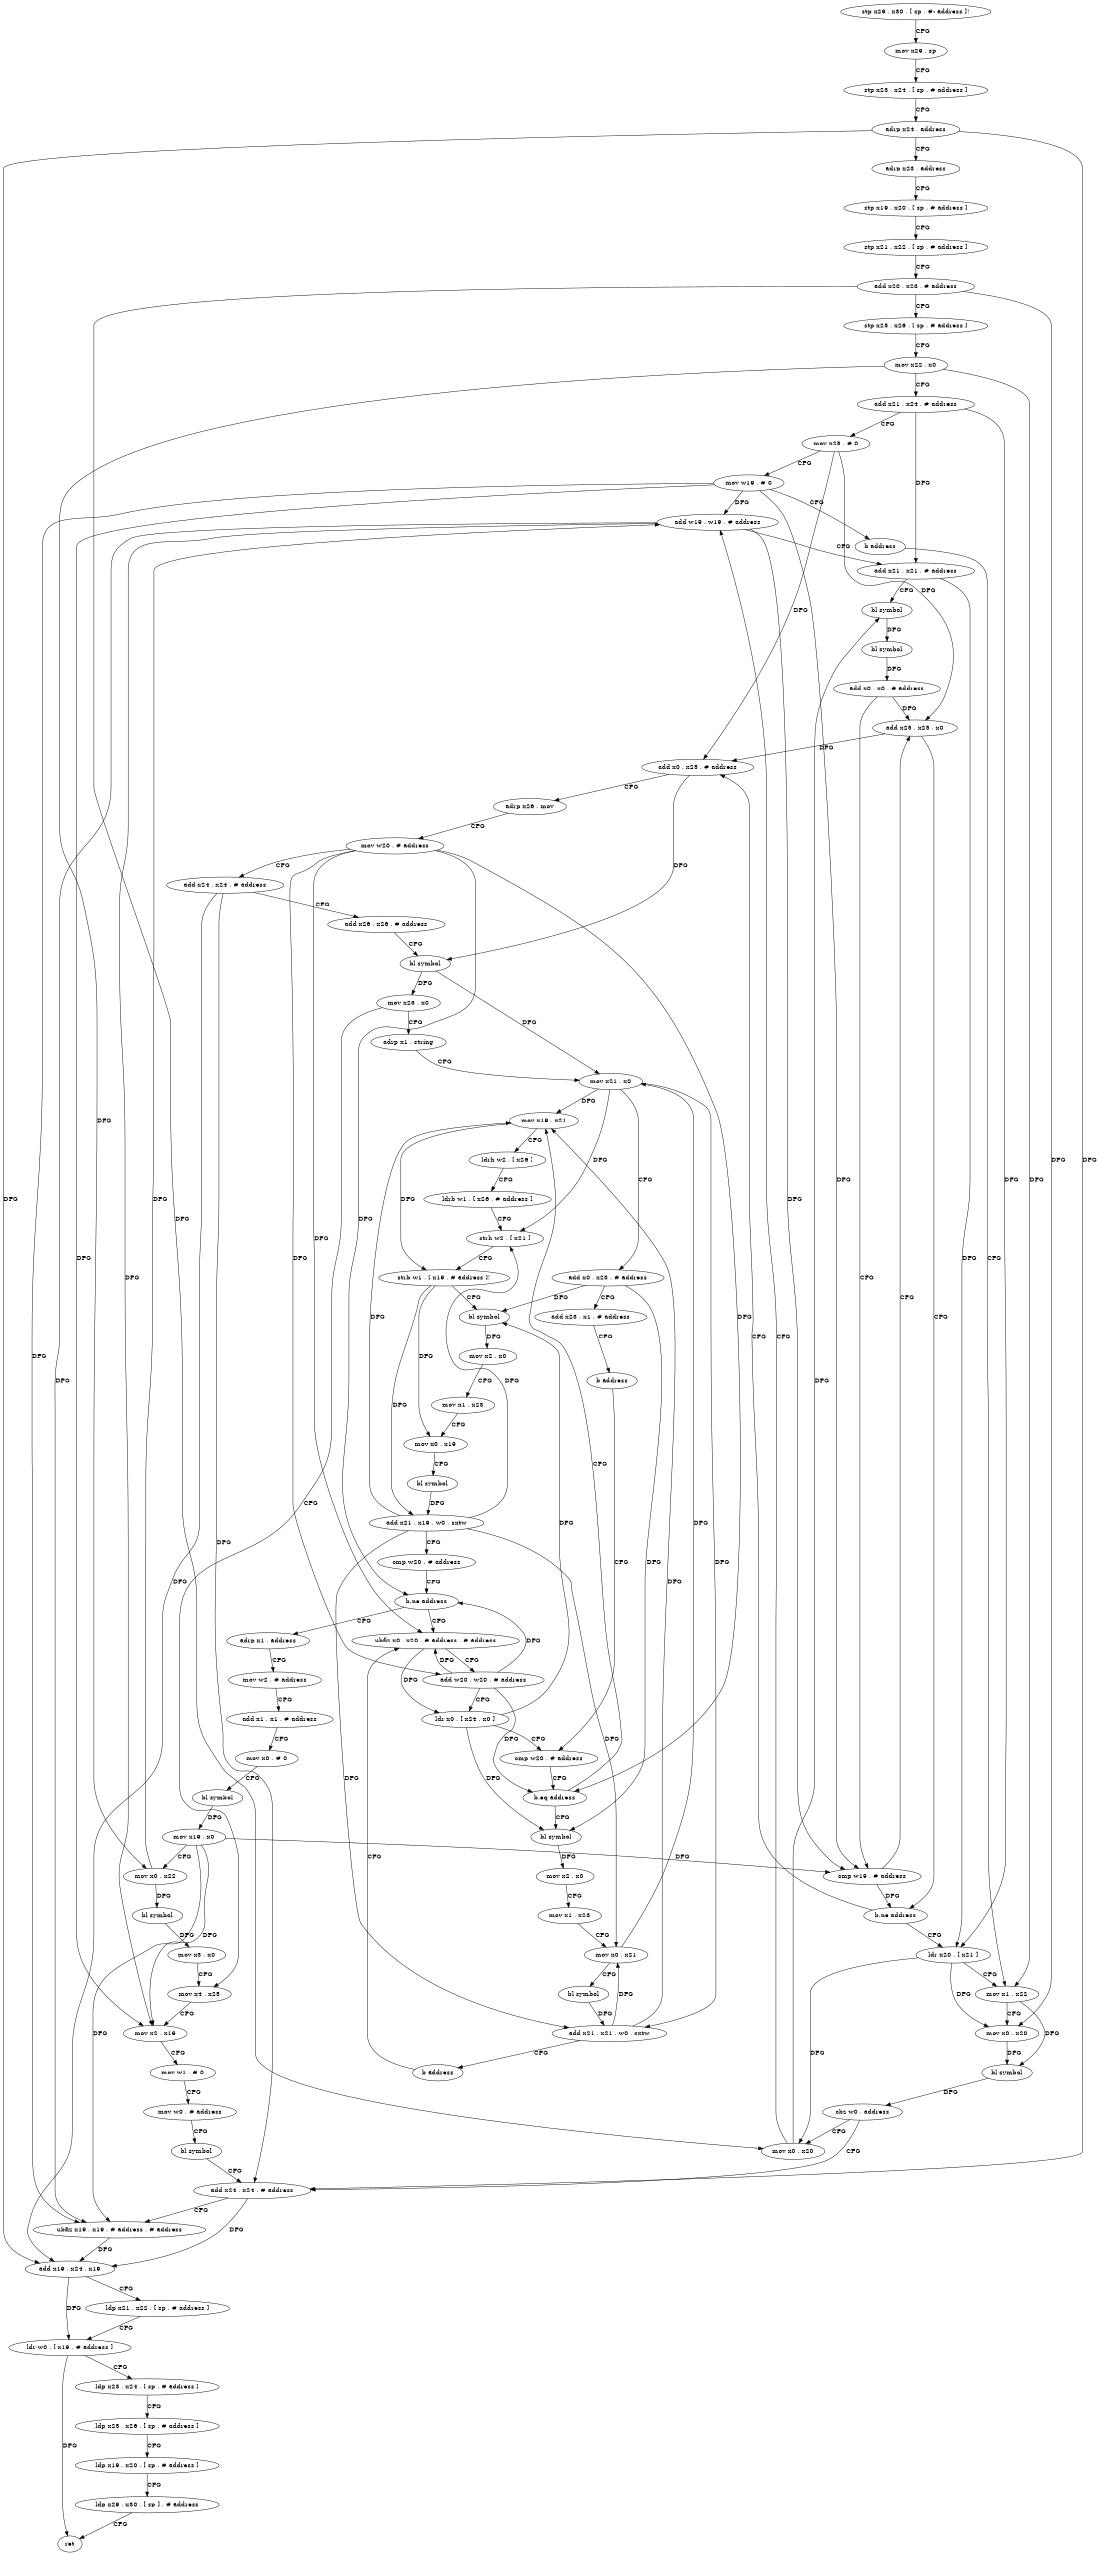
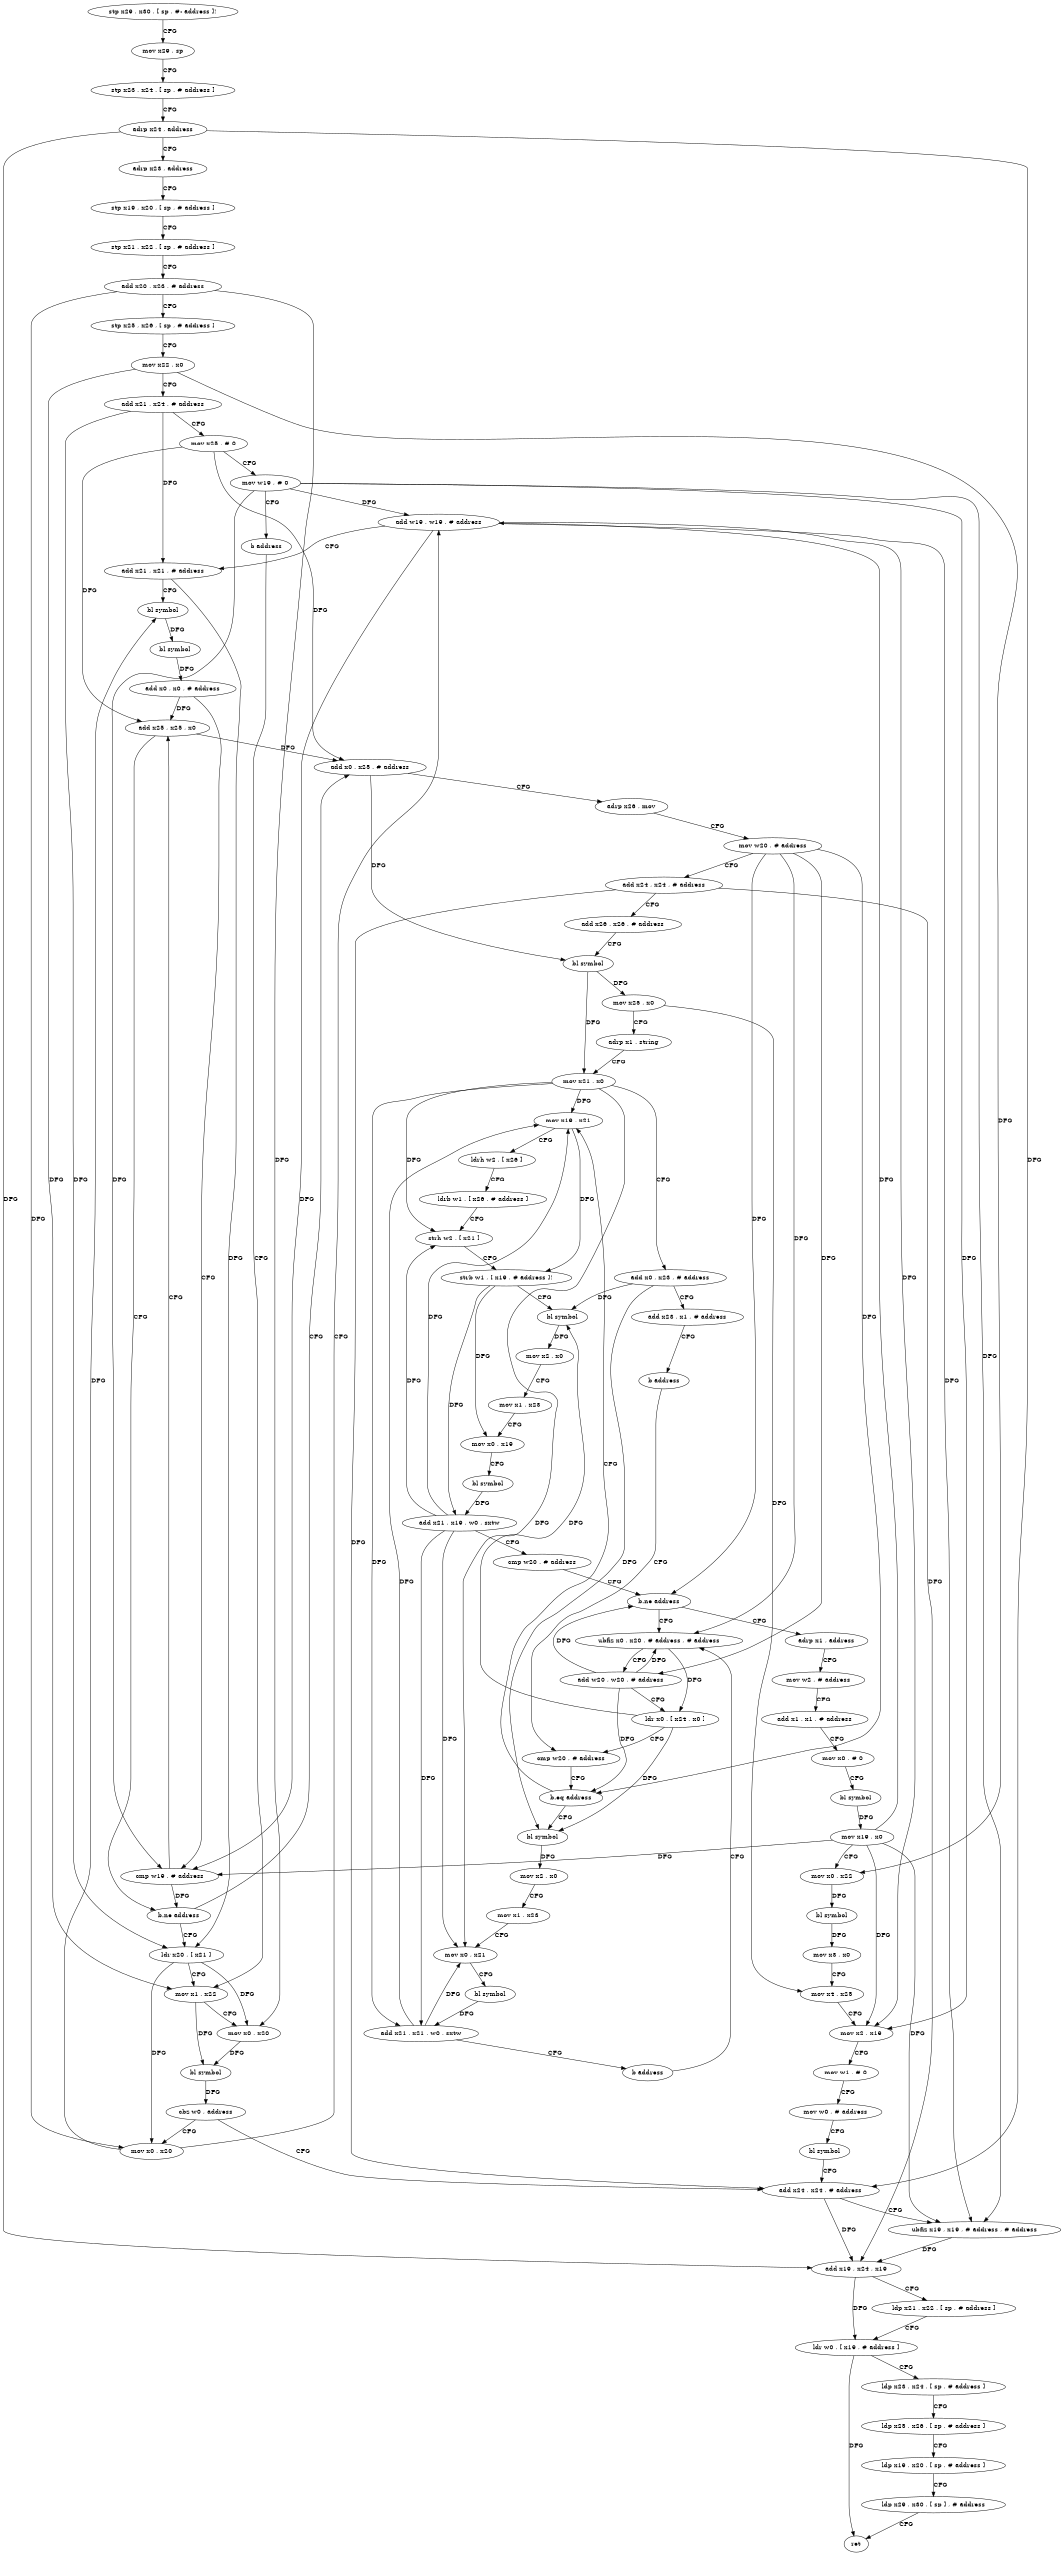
edge "mov x0 , x22" -> "add w19 , w19 , # address": now "mov x19 , x0" -> "add w19 , w19 , # address"
edge "mov x25 , x0" -> "mov x4 , x25": label "CFG" -> "DFG"
edge "mov x0 , x21" -> "mov x21 , x0": reversed
